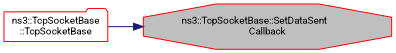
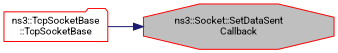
node "ns3::TcpSocketBase::SetDataSent Callback": label "ns3::TcpSocketBase::SetDataSent Callback" -> "ns3::Socket::SetDataSent Callback"
